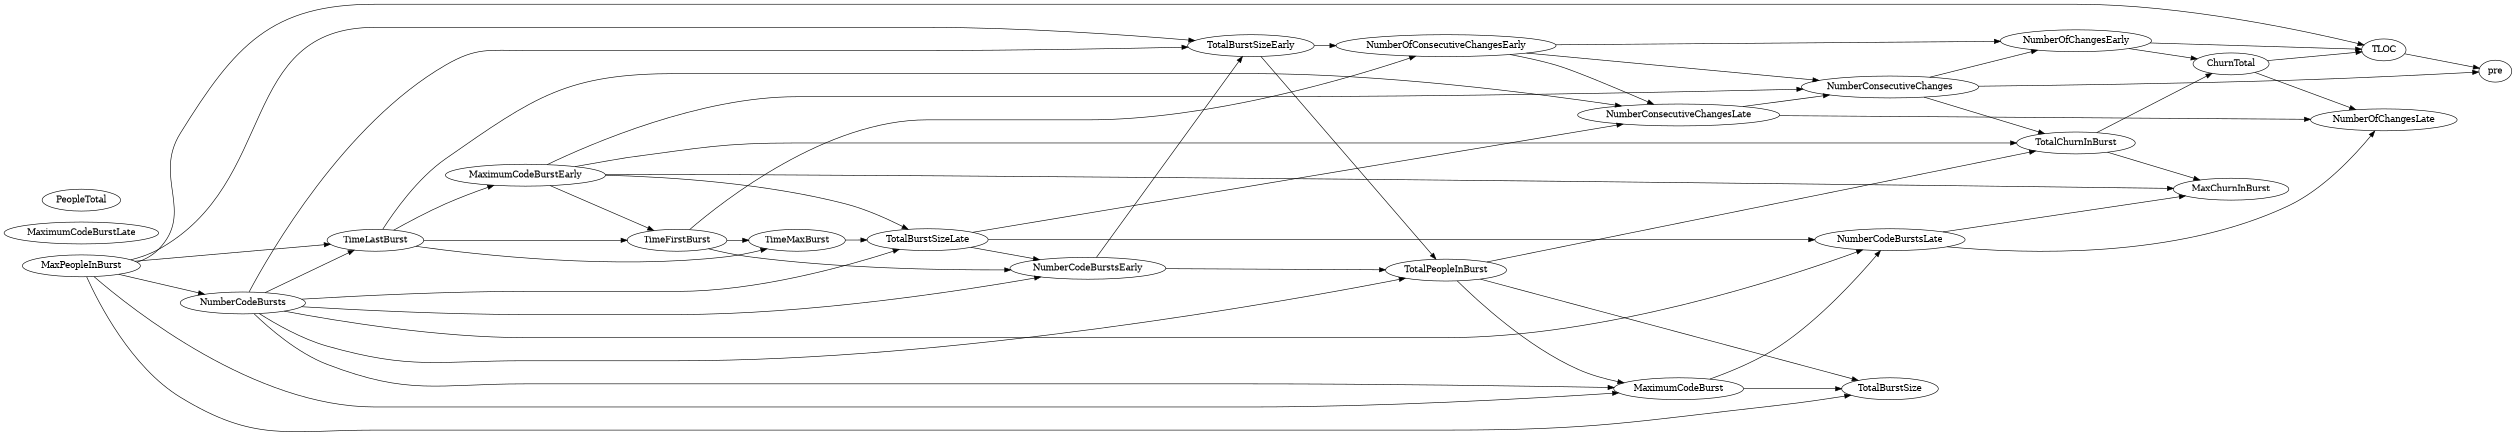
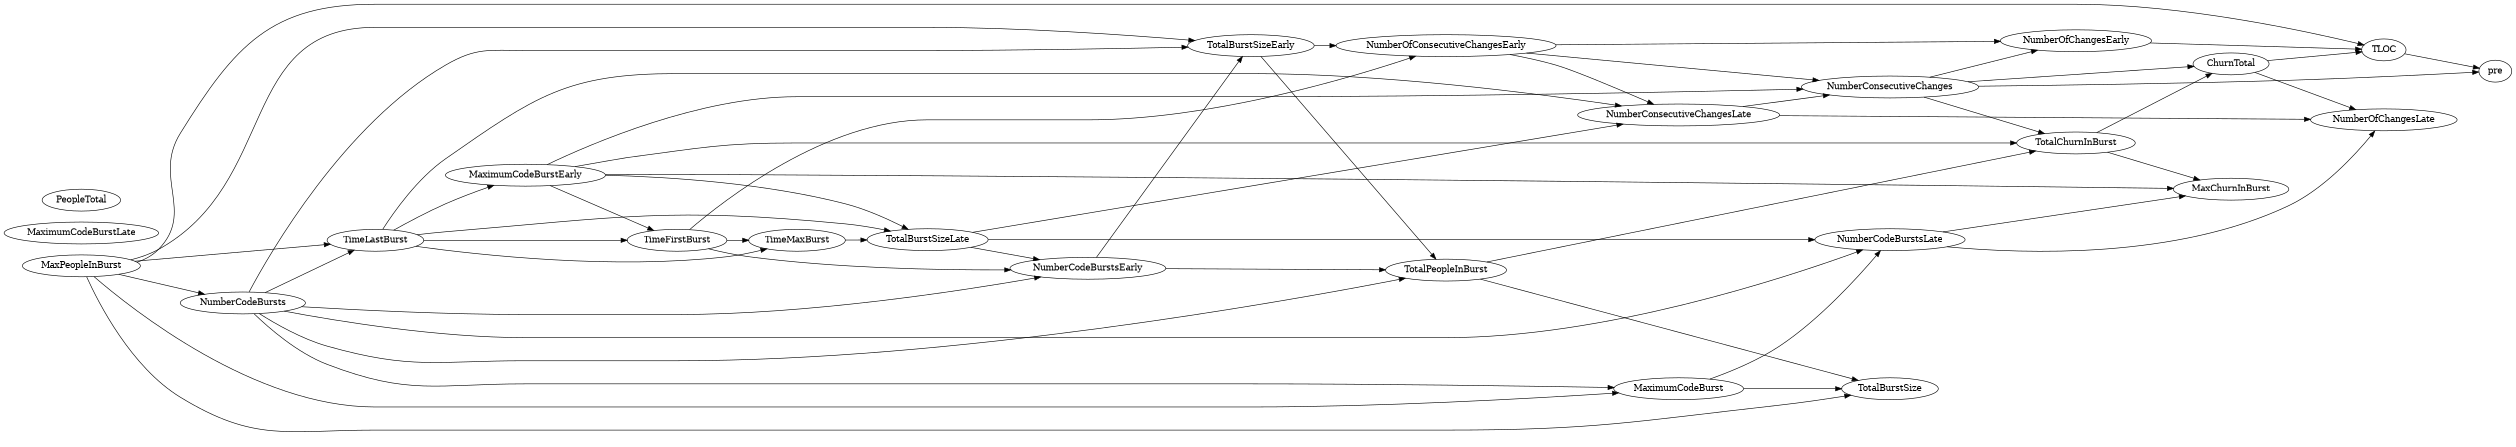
edge "NumberOfChangesEarly" -> "ChurnTotal": now "NumberConsecutiveChanges" -> "ChurnTotal"
edge "NumberCodeBursts" -> "TotalBurstSizeLate": now "TimeLastBurst" -> "TotalBurstSizeLate"
edge "TotalPeopleInBurst" -> "MaximumCodeBurst": removed
